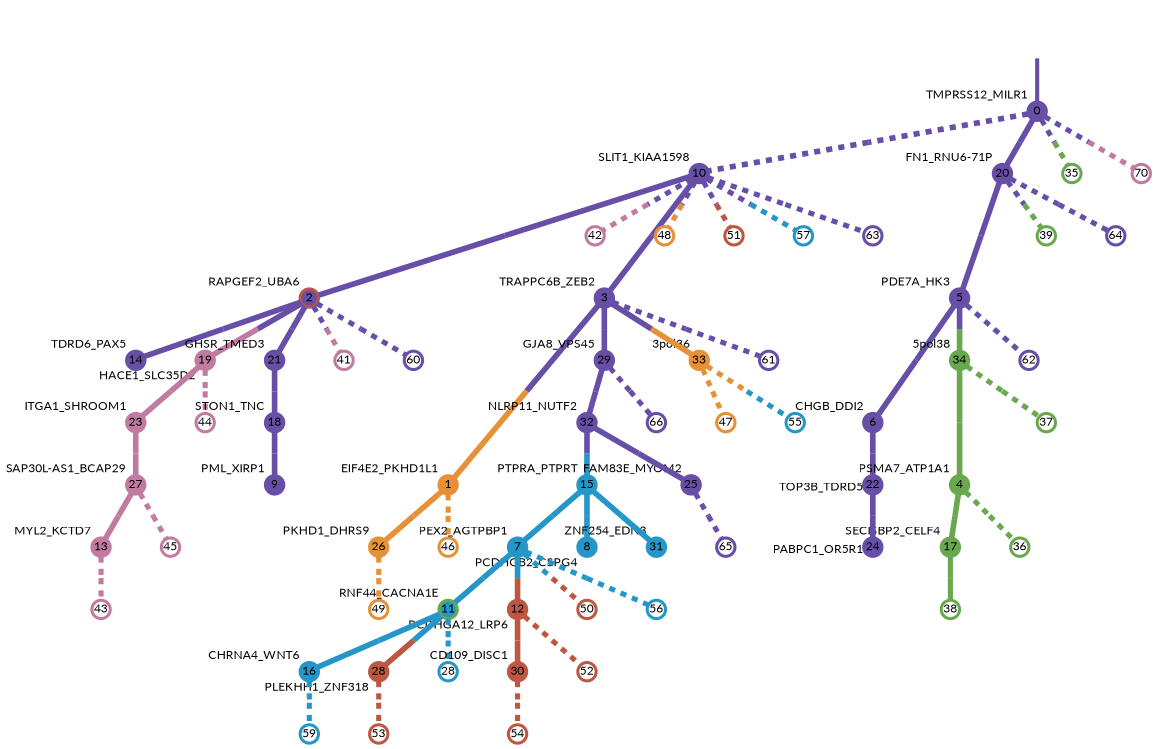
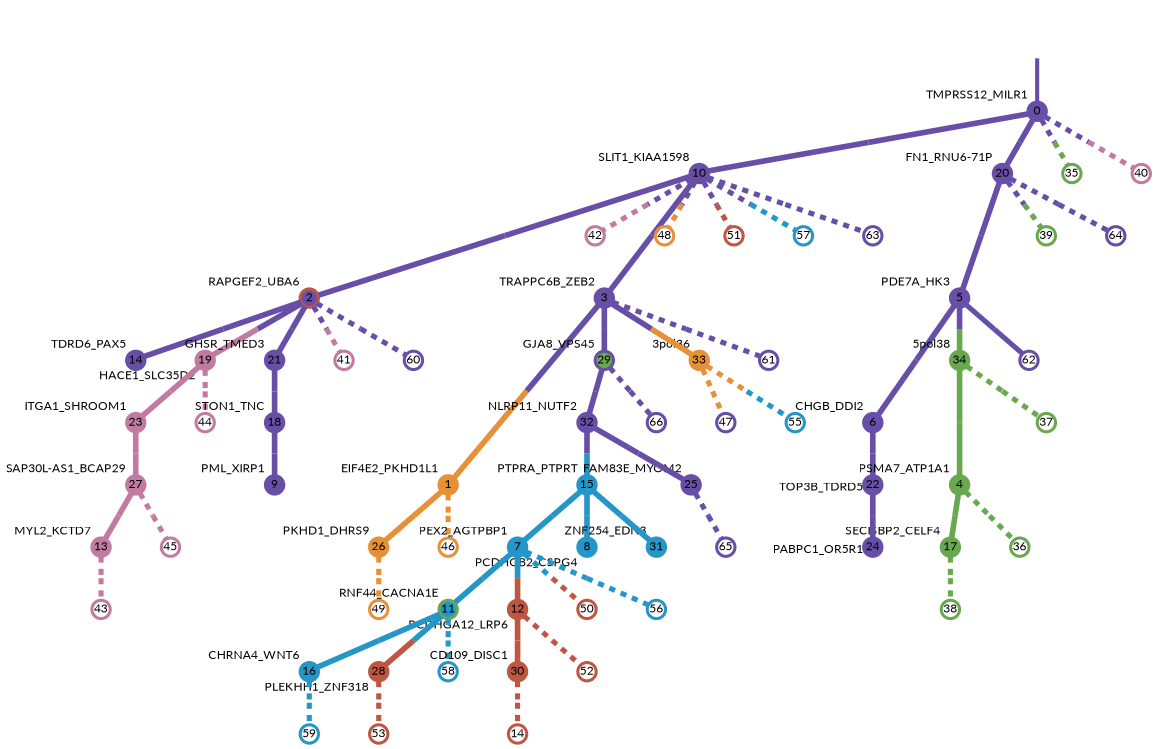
edge "0 TMPRSS12_MILR1" -> "10 SLIT1_KIAA1598": style dashed -> solid
node "70": label "70" -> "40"
edge "5 PDE7A_HK3" -> "62": style dashed -> solid
node "29 GJA8_VPS45": fillcolor #674ea7ff -> #6aa84fff
node "47": color #e69138ff -> #674ea7ff
edge "17 SECISBP2_CELF4" -> "38": style solid -> dashed
node "28": label "28" -> "58"
node "54": label "54" -> "14"
